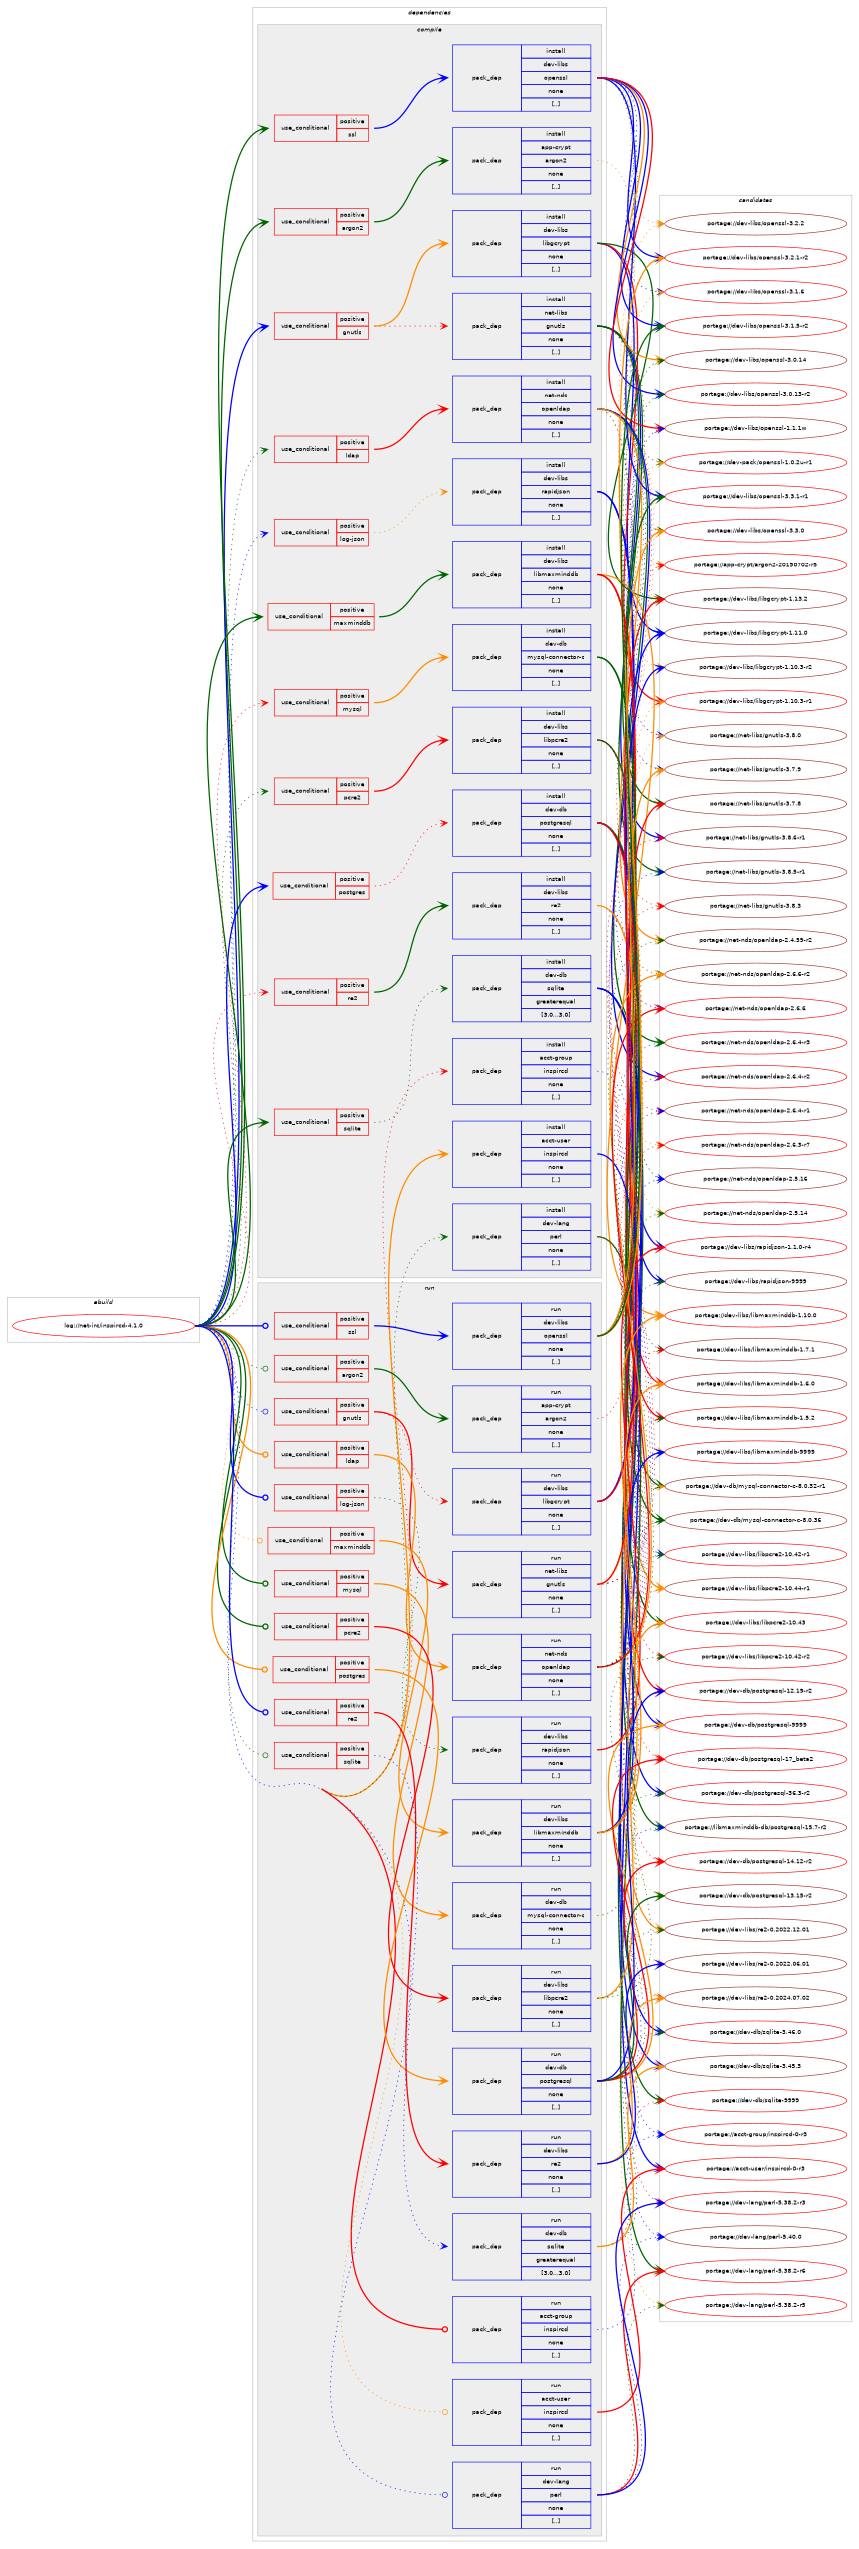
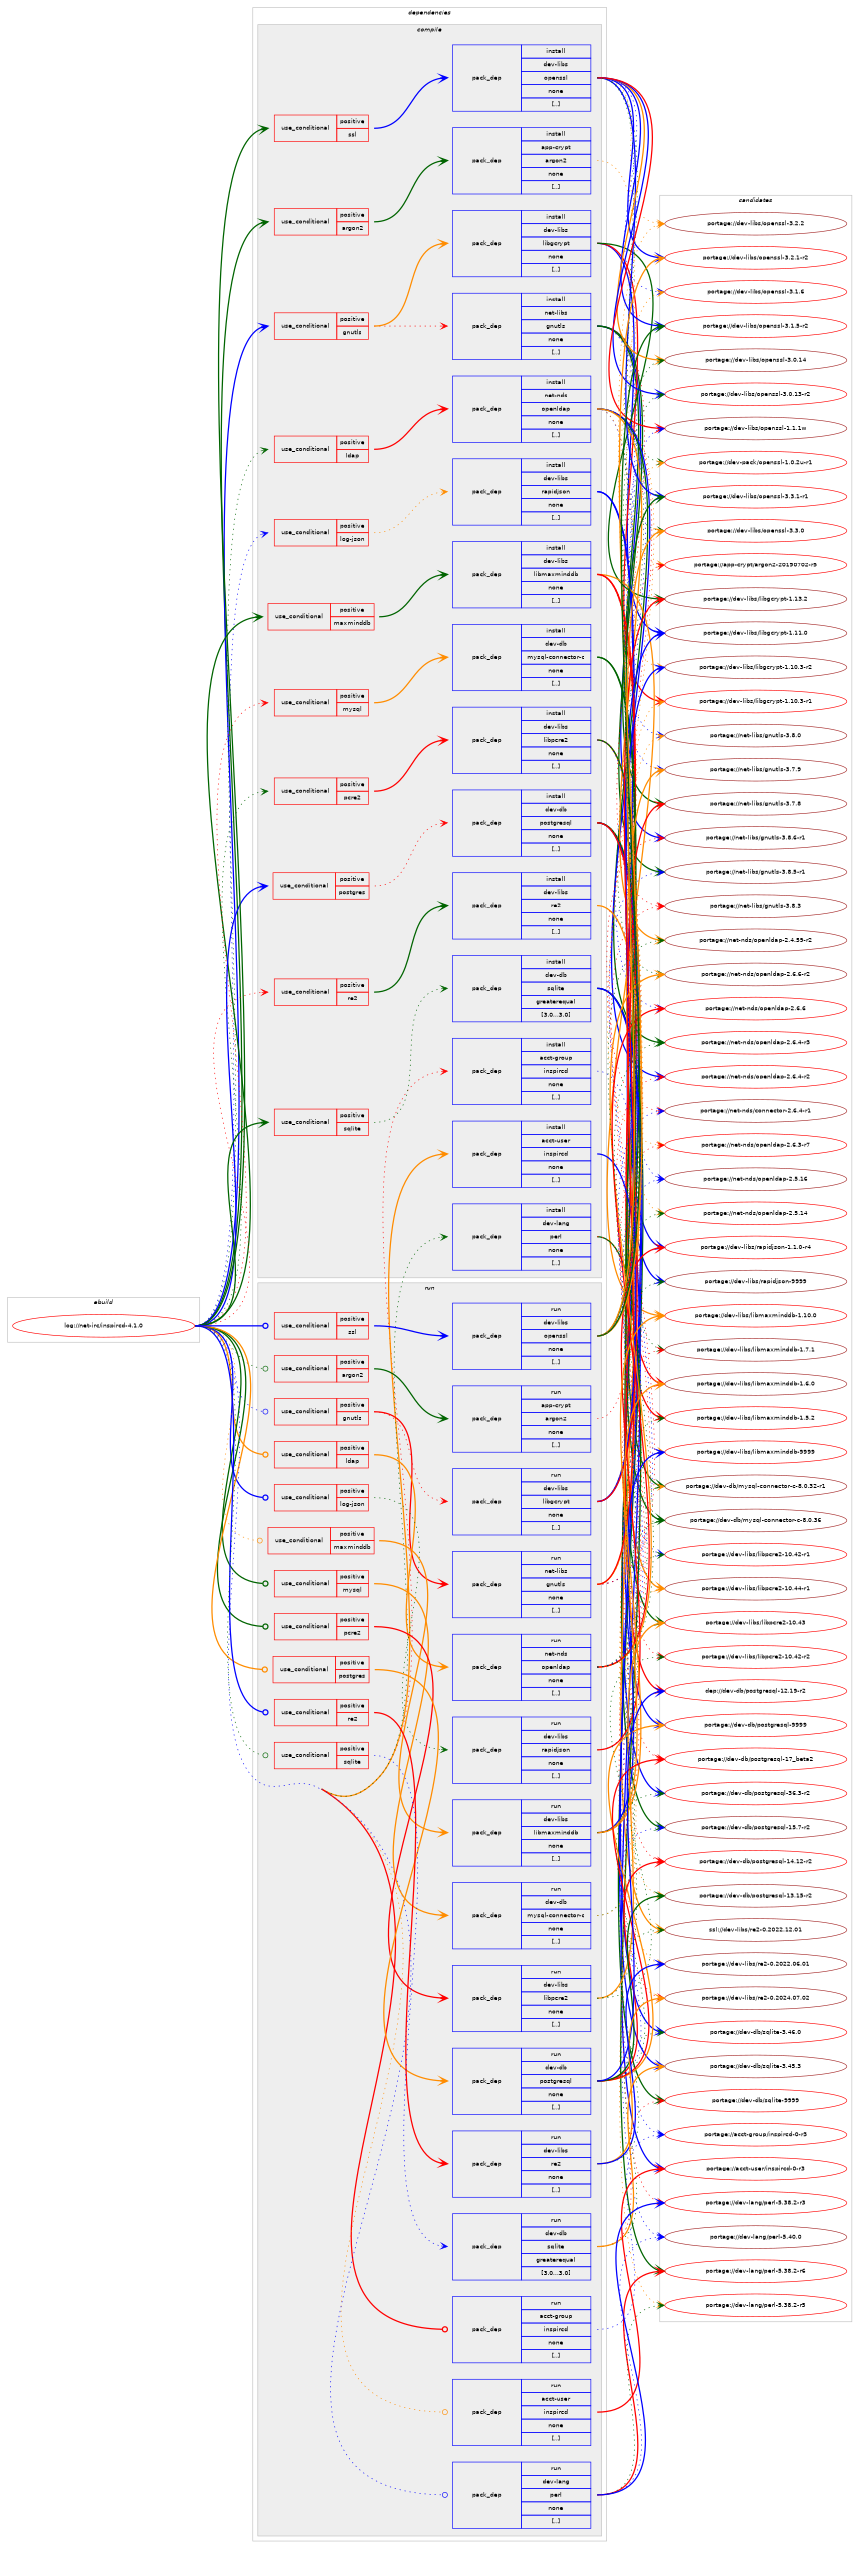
node "portage://net-nds/openldap-2.6.4-r1": label "portage://net-nds/openldap-2.6.4-r1" -> "portage://net-nds/connector-2.6.4-r1"
node "portage://dev-db/postgresql-12.19-r2": label "portage://dev-db/postgresql-12.19-r2" -> "dep://dev-db/postgresql-12.19-r2"
node "portage://libmaxminddb-db/postgresql-15.7-r2": label "portage://libmaxminddb-db/postgresql-15.7-r2" -> "portage://dev-db/postgresql-15.7-r2"
node "portage://dev-libs/re2-0.2022.12.01": label "portage://dev-libs/re2-0.2022.12.01" -> "ssl://dev-libs/re2-0.2022.12.01"
